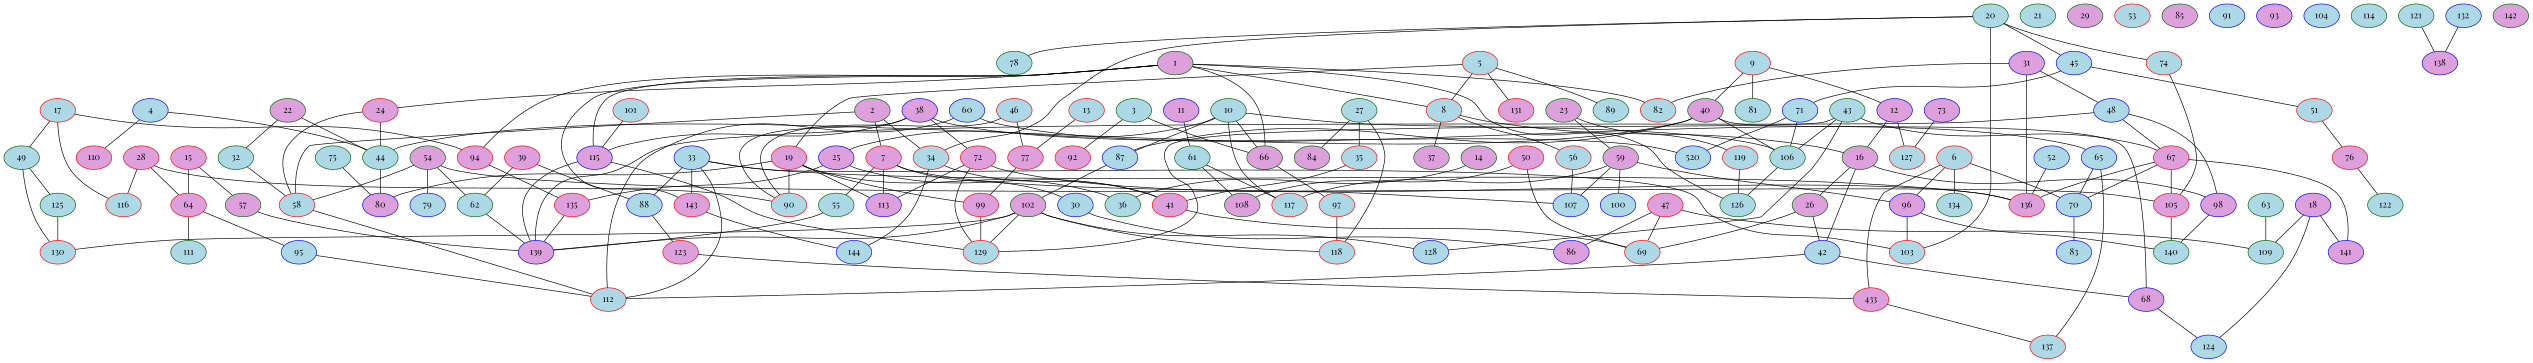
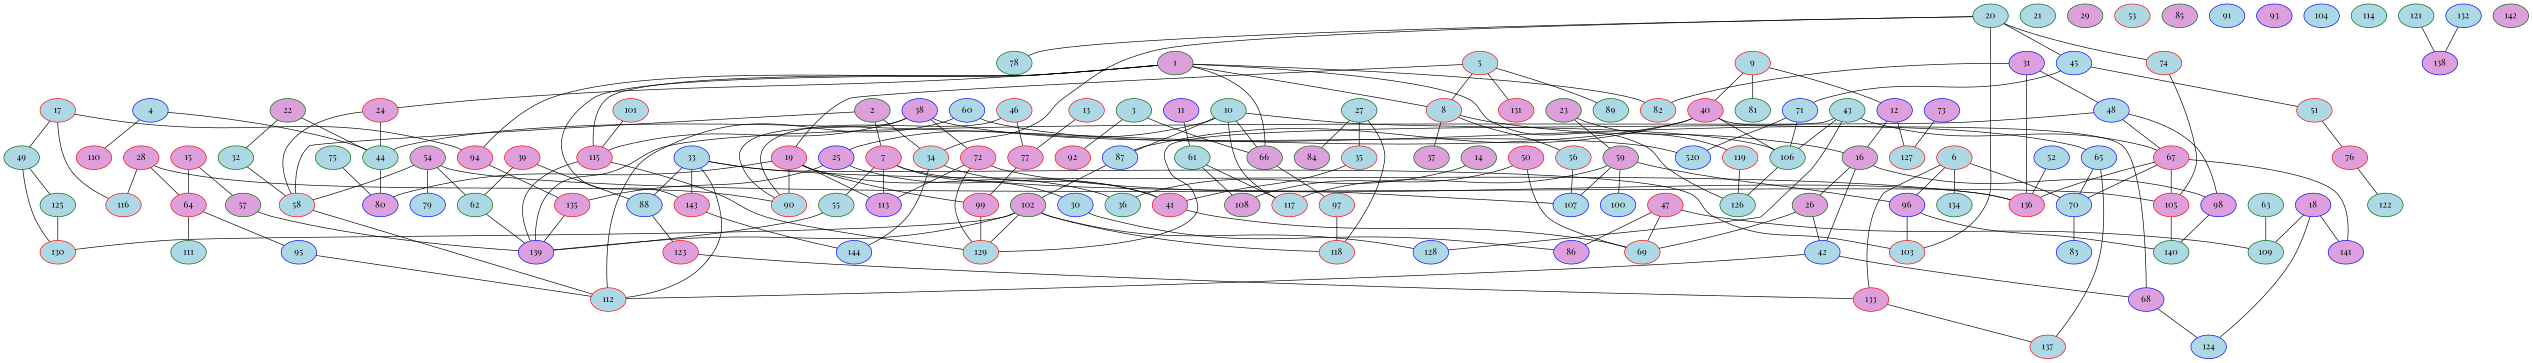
node "40": color darkgreen -> red
node "115": color blue -> red
node "433": label "433" -> "133"
